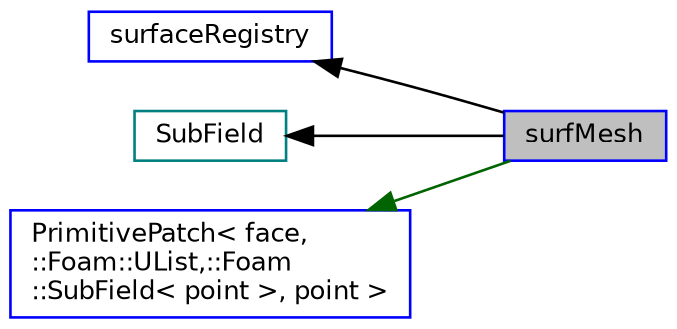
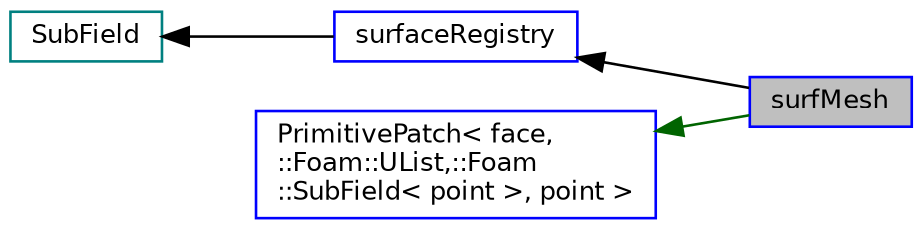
edge "surfMesh" -> "SubField": now "surfaceRegistry" -> "SubField"
